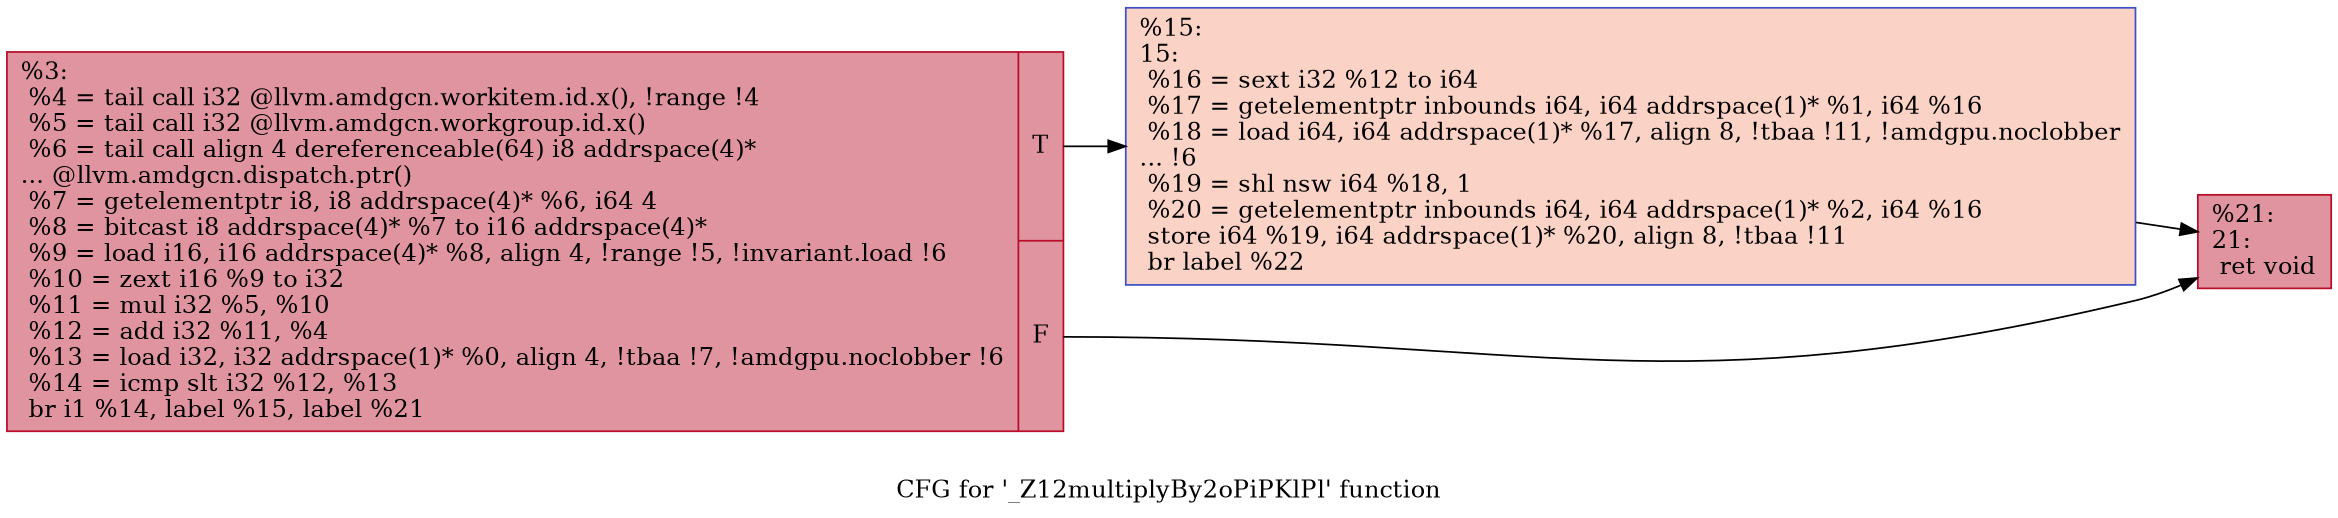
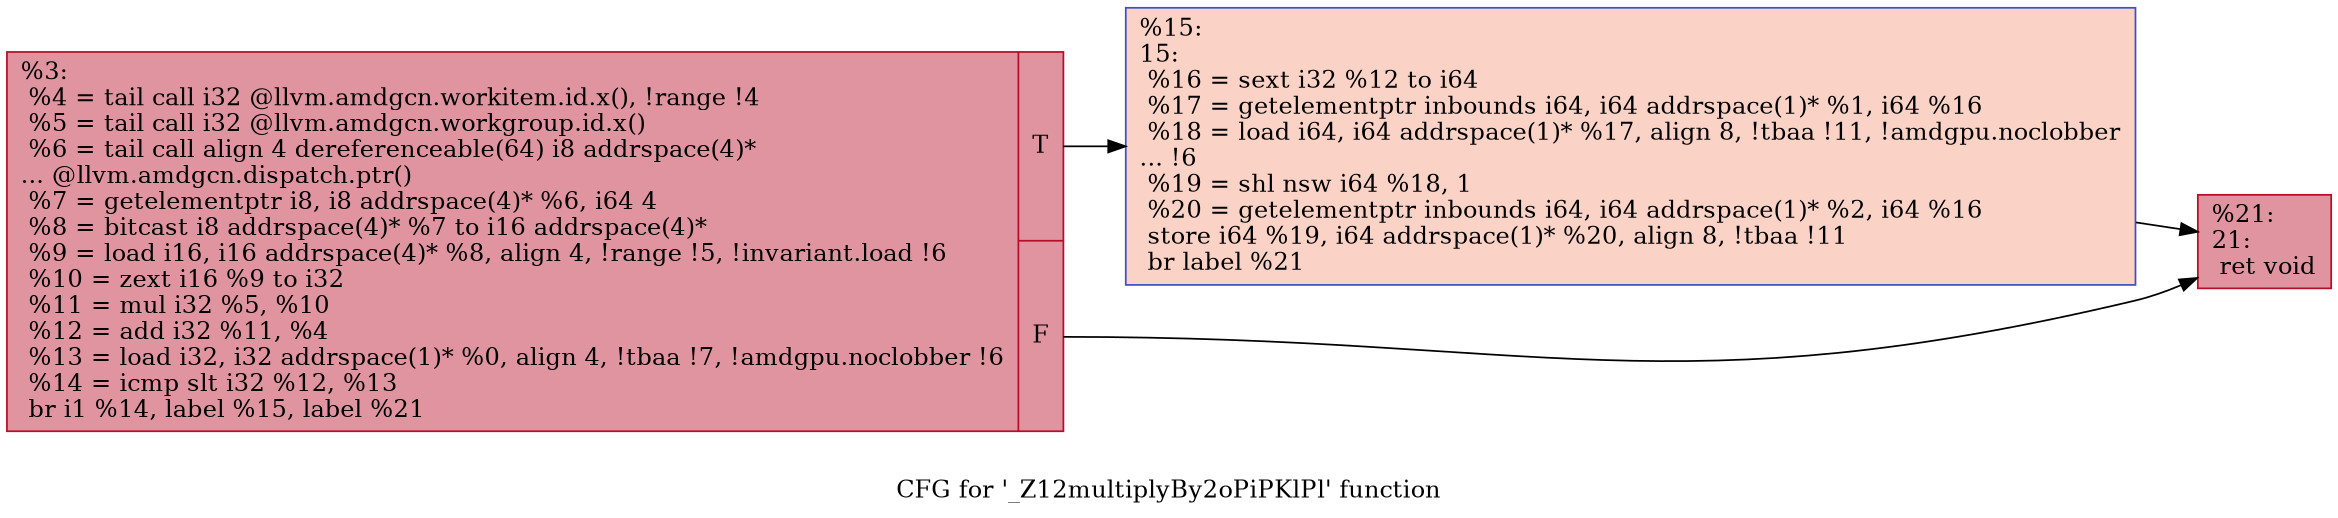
node "%15:": text "br label %22" -> "br label %21"
